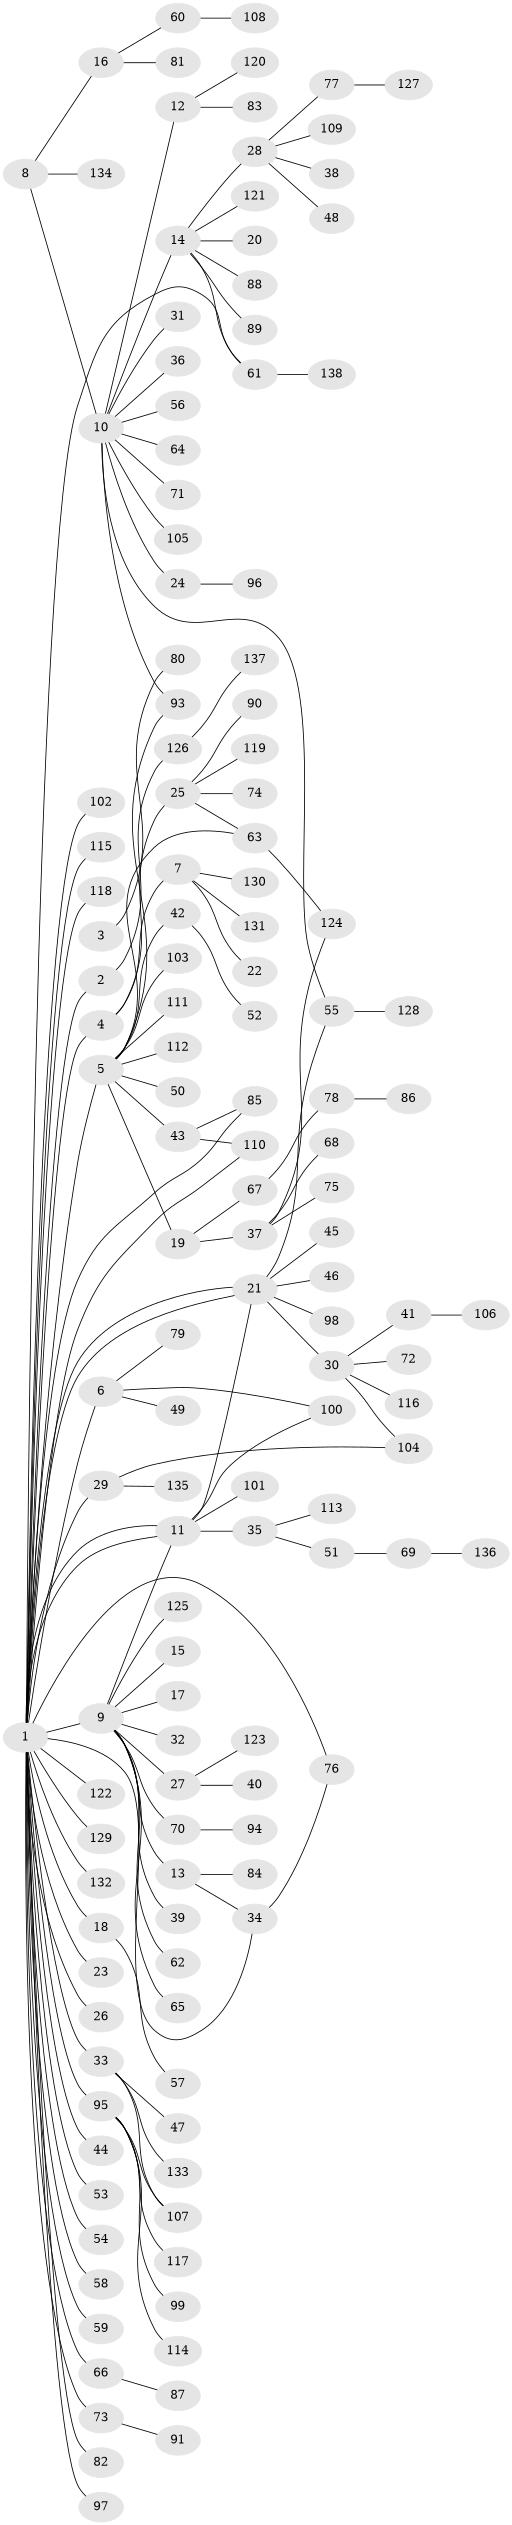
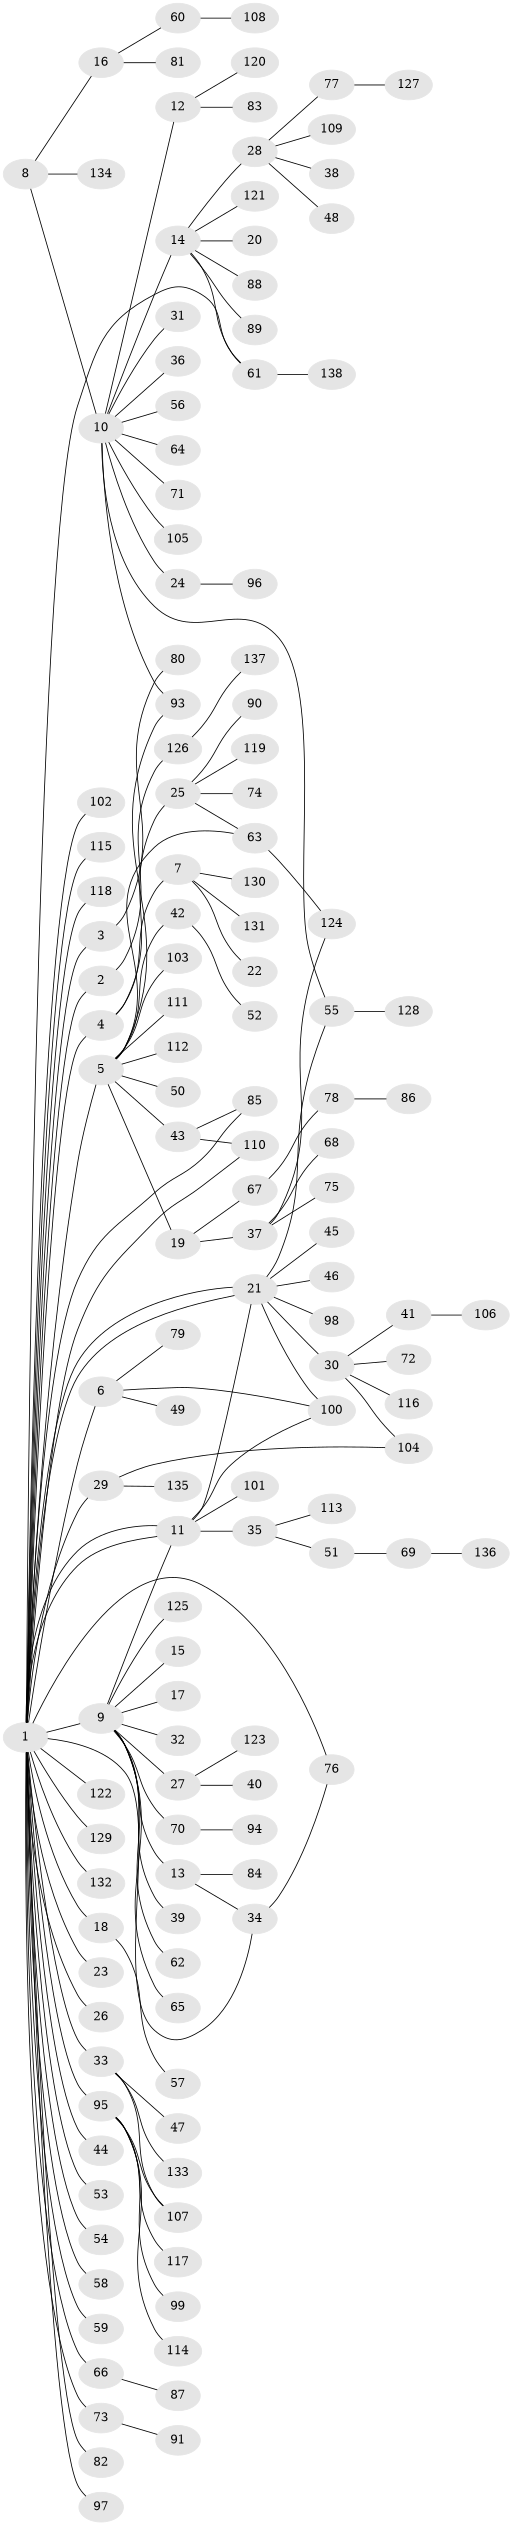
edge "3" -- "1": added
edge "21" -- "100": added
